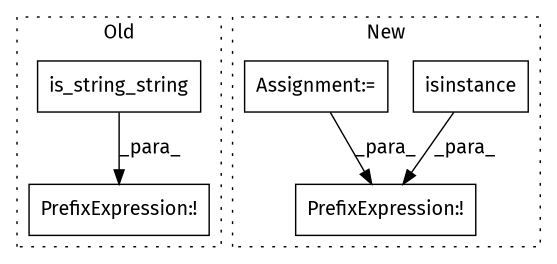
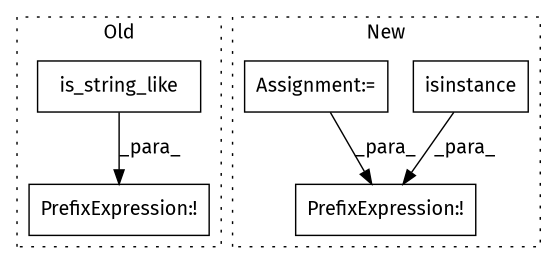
node "is_string_string": label "is_string_string" -> "is_string_like"
